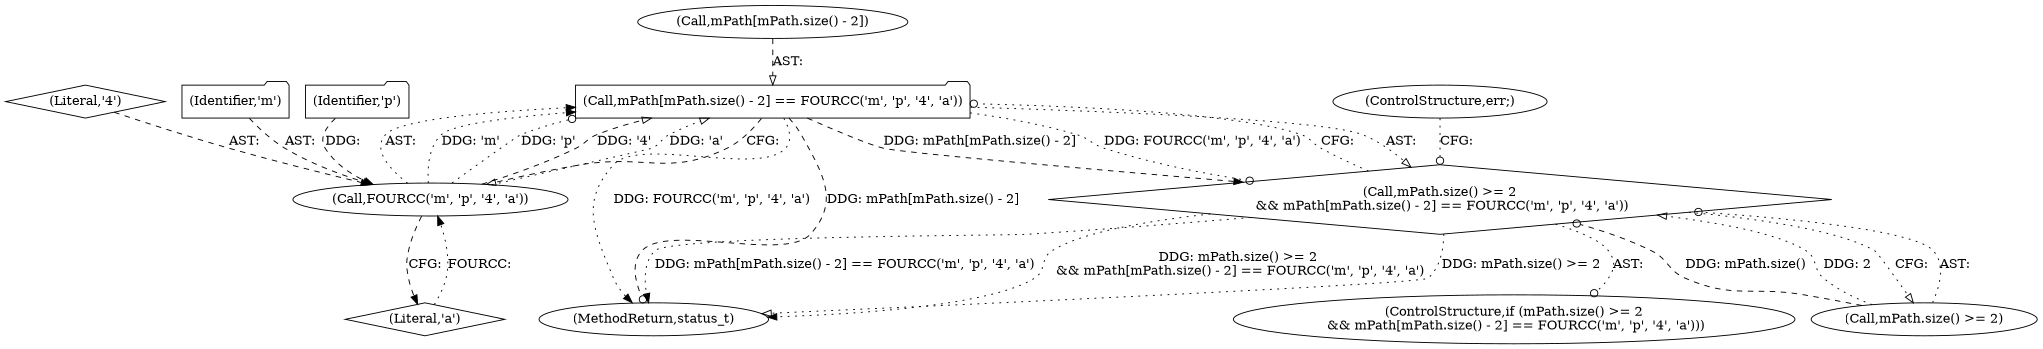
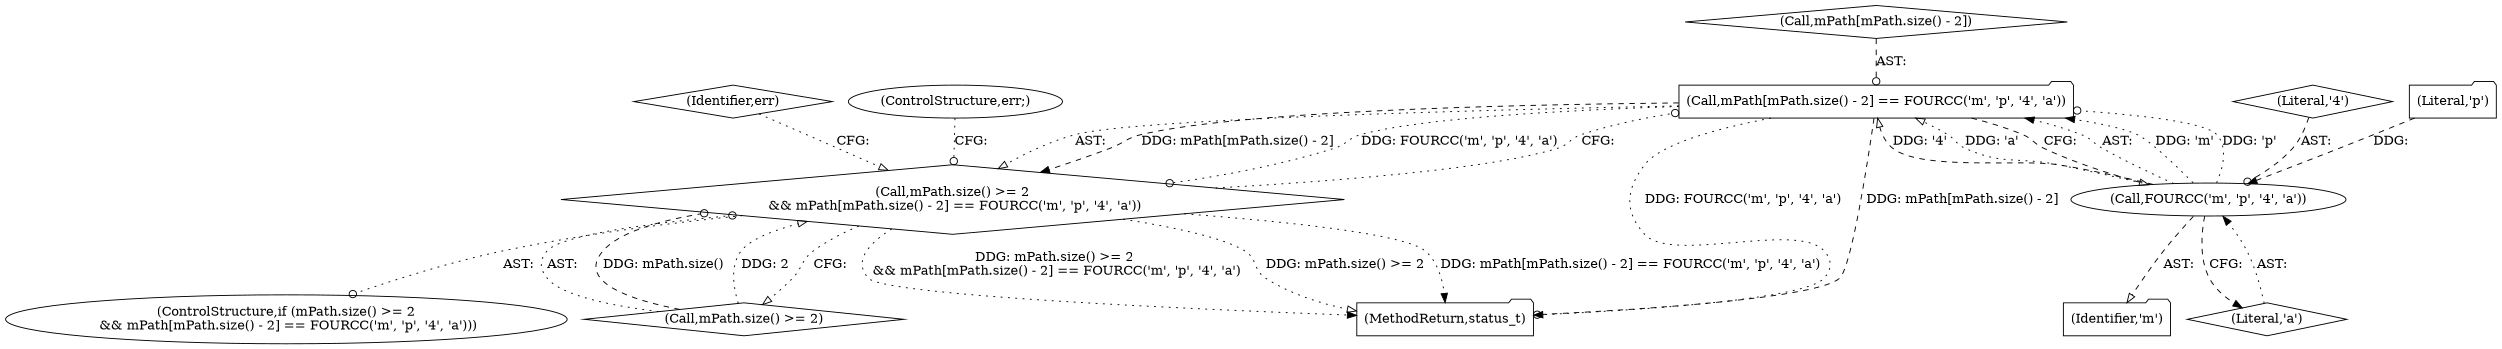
node "(Call,mPath[mPath.size() - 2])": shape ellipse -> diamond
edge "(Call,mPath[mPath.size() - 2])" -> "(Call,mPath[mPath.size() - 2] == FOURCC('m', 'p', '4', 'a'))": arrowhead onormal -> odot
node "(Identifier,'p')": label "(Identifier,'p')" -> "(Literal,'p')"
node "(Identifier,err)": added
edge "(Literal,'4')" -> "(Call,FOURCC('m', 'p', '4', 'a'))": arrowhead normal -> odot
edge "(Identifier,'m')" -> "(Call,FOURCC('m', 'p', '4', 'a'))": reversed
edge "(Literal,'a')" -> "(Call,FOURCC('m', 'p', '4', 'a'))": label "FOURCC: " -> "AST: "
node "(MethodReturn,status_t)": shape ellipse -> folder
node "(Call,mPath.size() >= 2)": shape ellipse -> diamond
